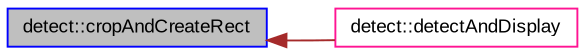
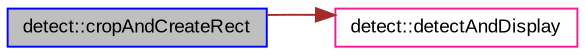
edge "detect::detectAndDisplay" -> "detect::cropAndCreateRect": reversed
